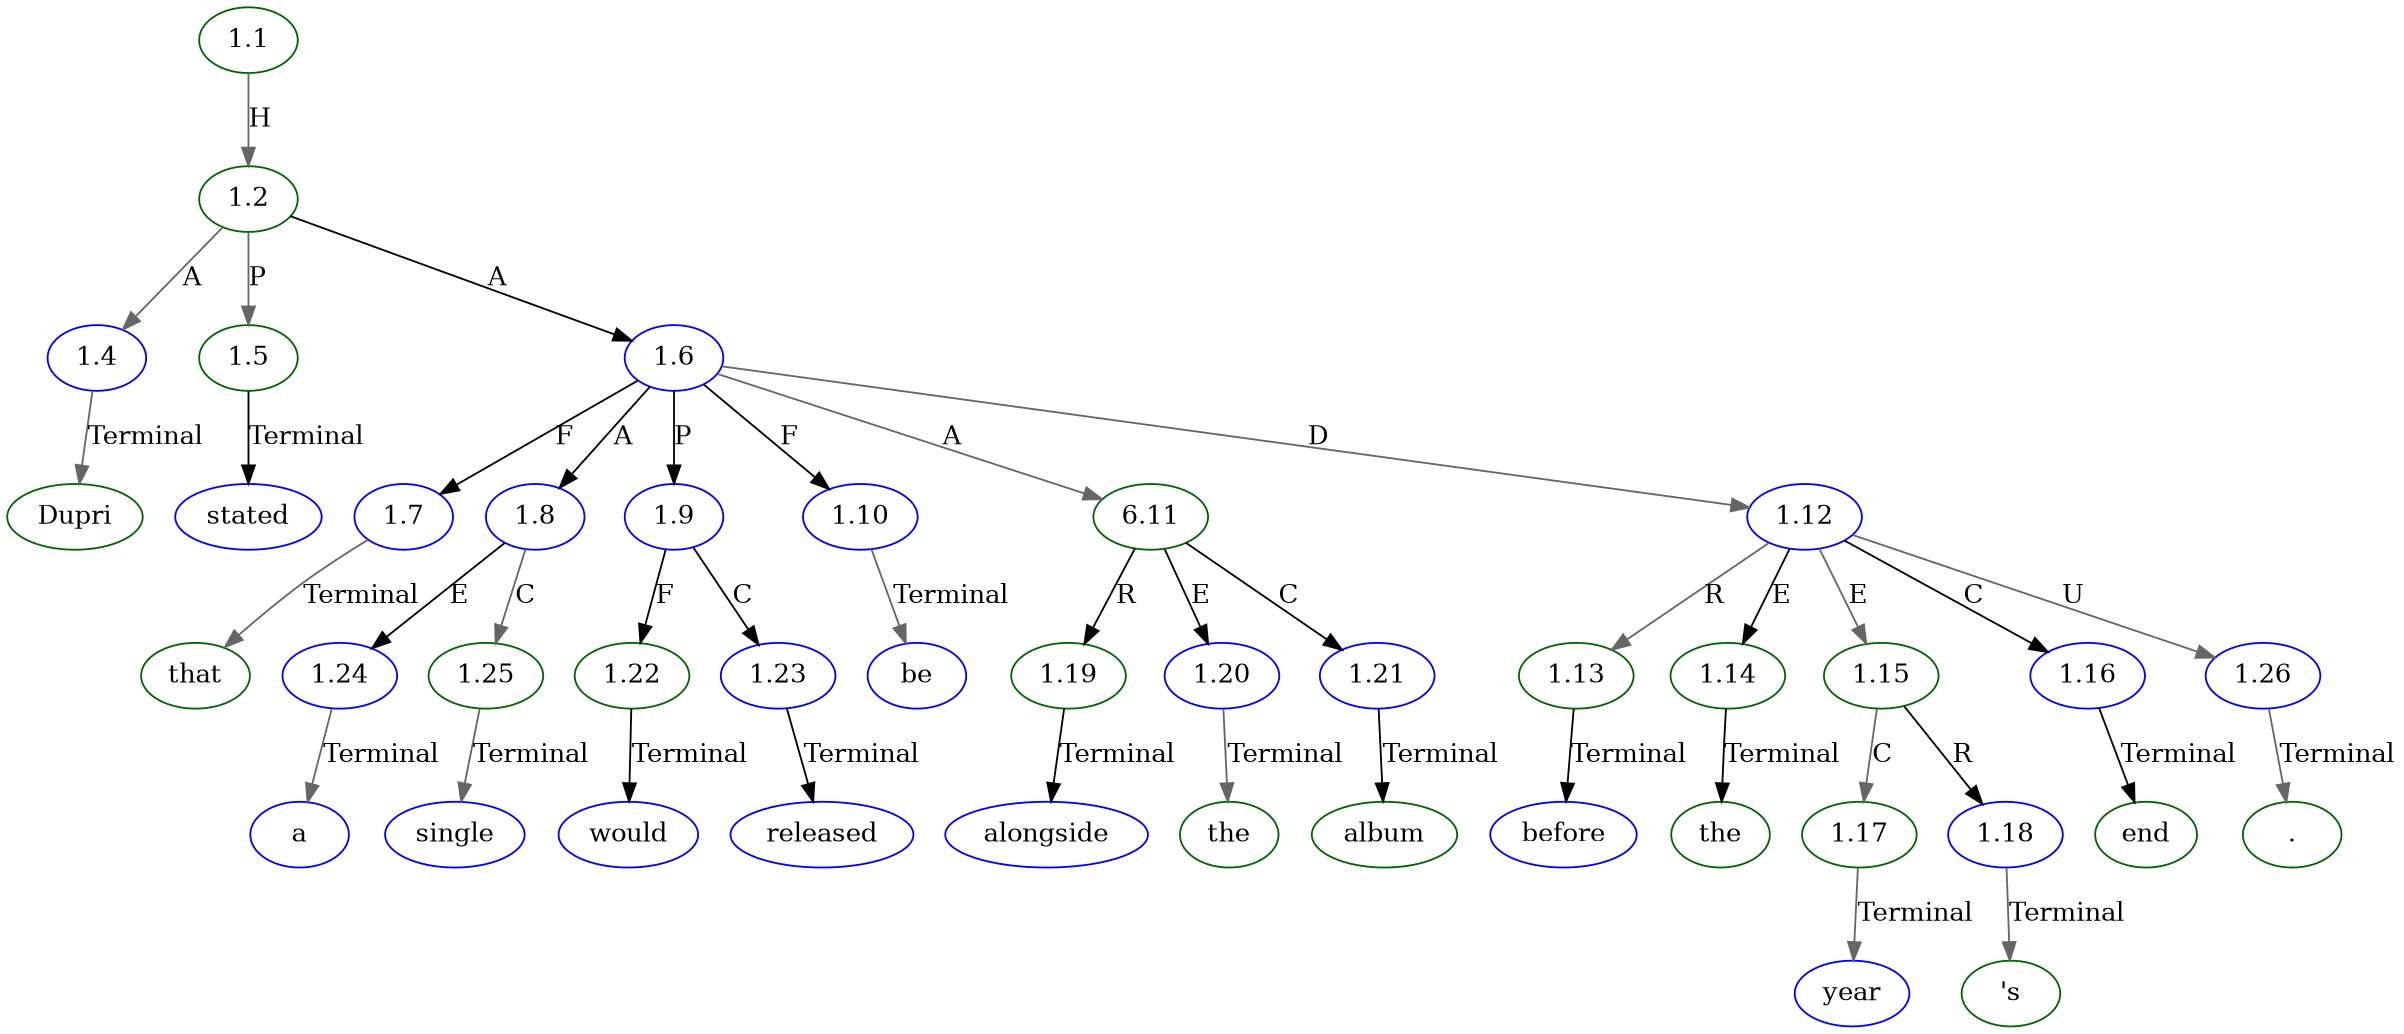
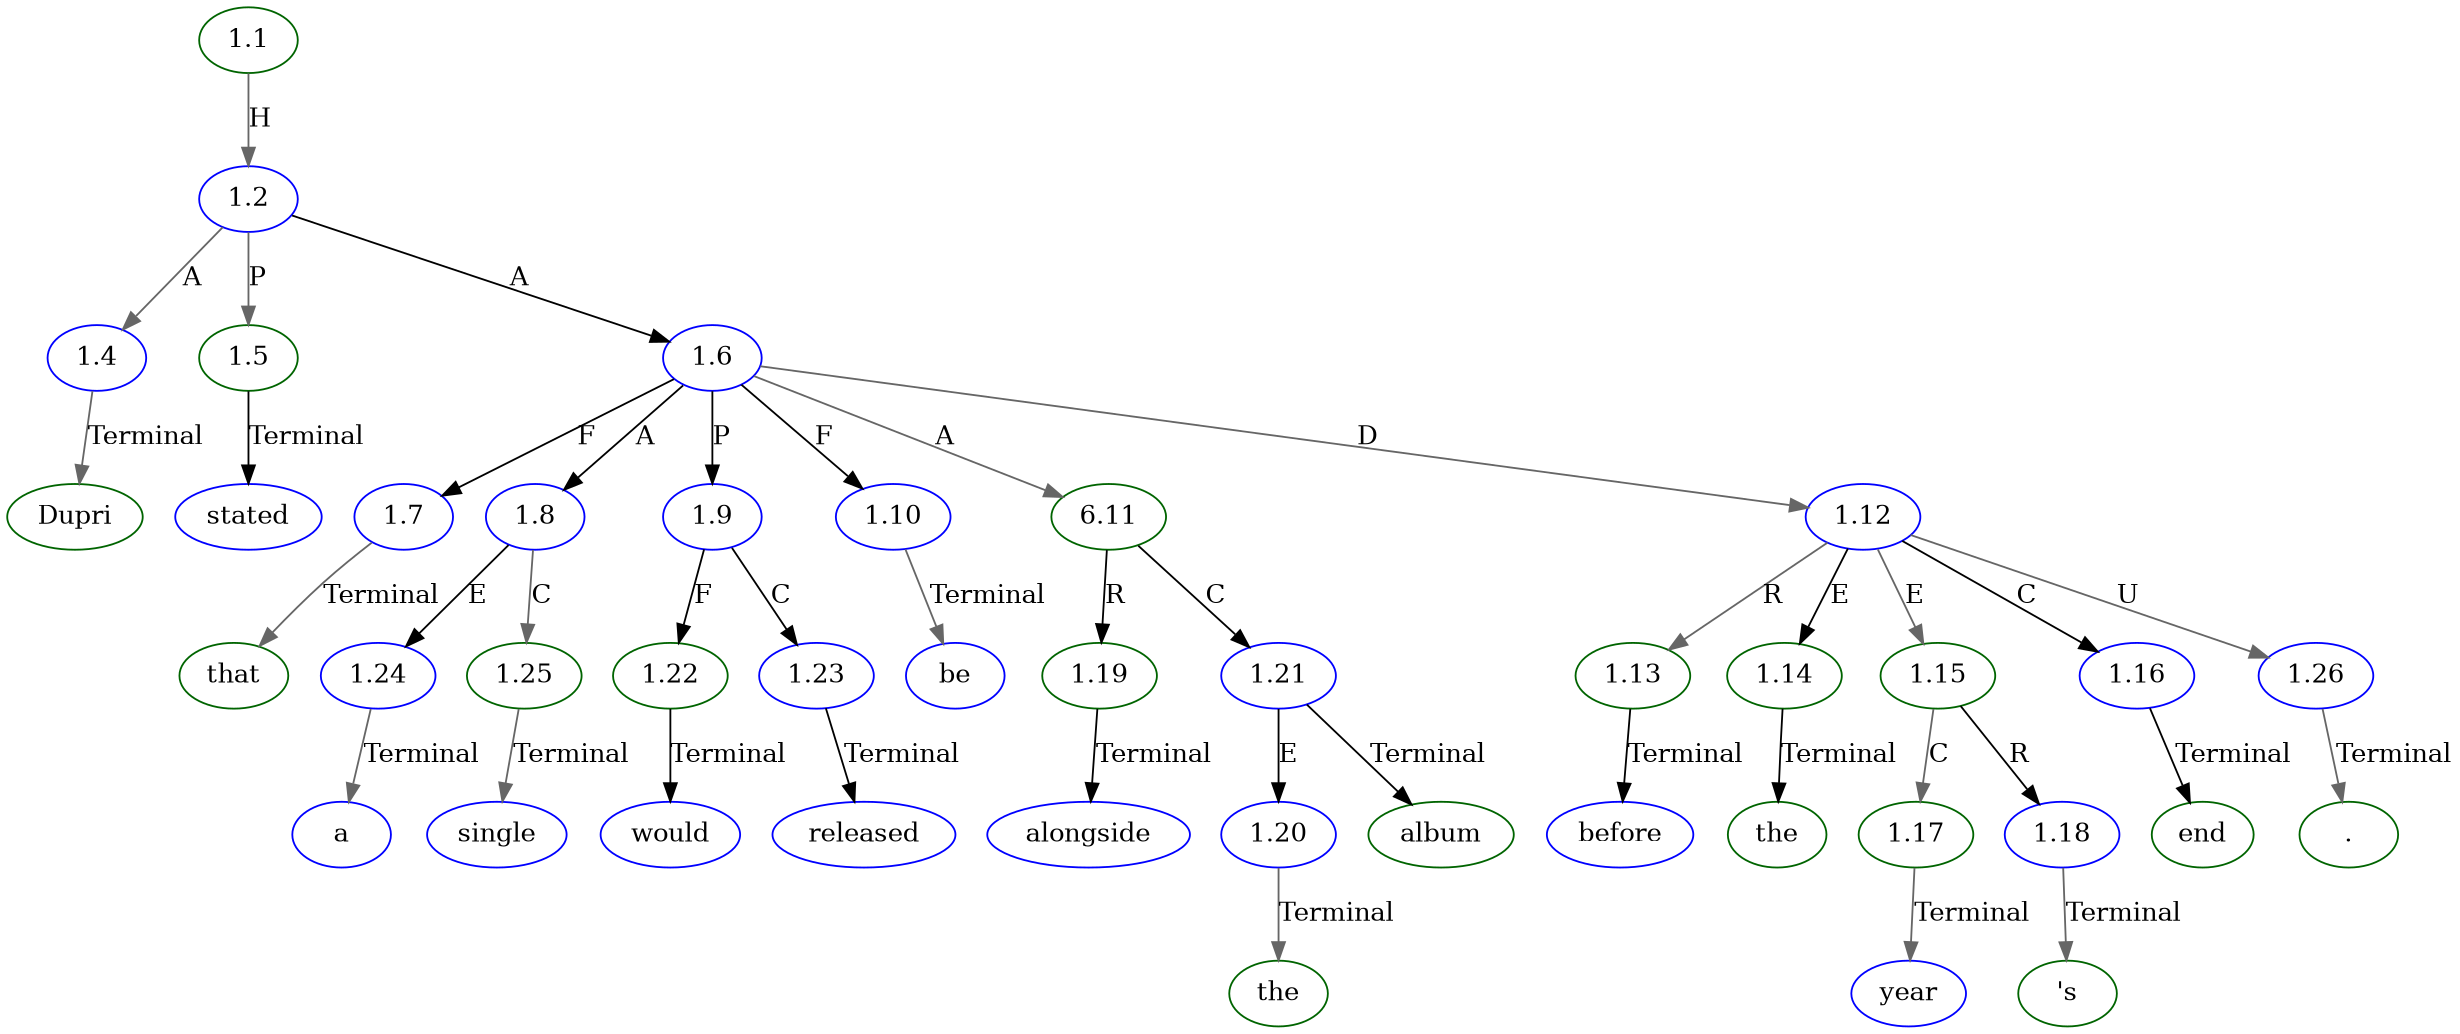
node "1.2": color darkgreen -> blue
edge "6.11" -> "1.20": now "1.21" -> "1.20"
